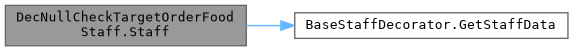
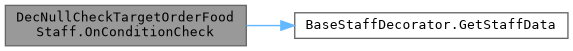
node "DecNullCheckTargetOrderFood Staff.Staff": label "DecNullCheckTargetOrderFood Staff.Staff" -> "DecNullCheckTargetOrderFood Staff.OnConditionCheck"
